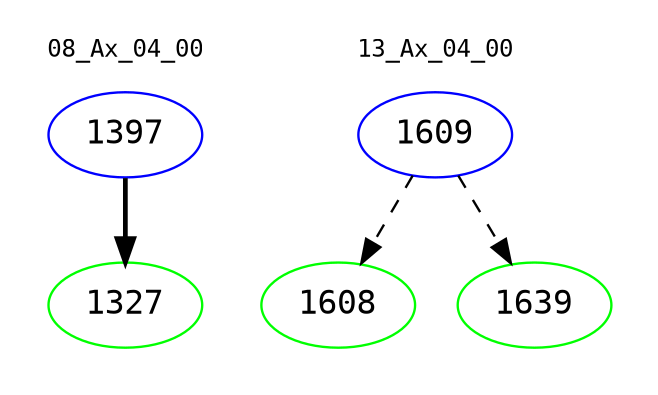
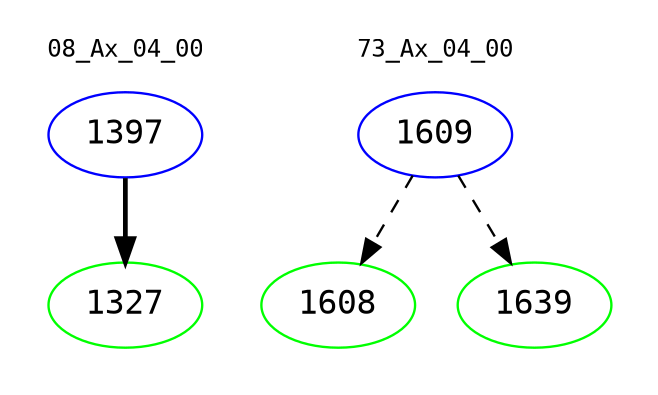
cluster "13_Ax_04_00": label "13_Ax_04_00" -> "73_Ax_04_00"
